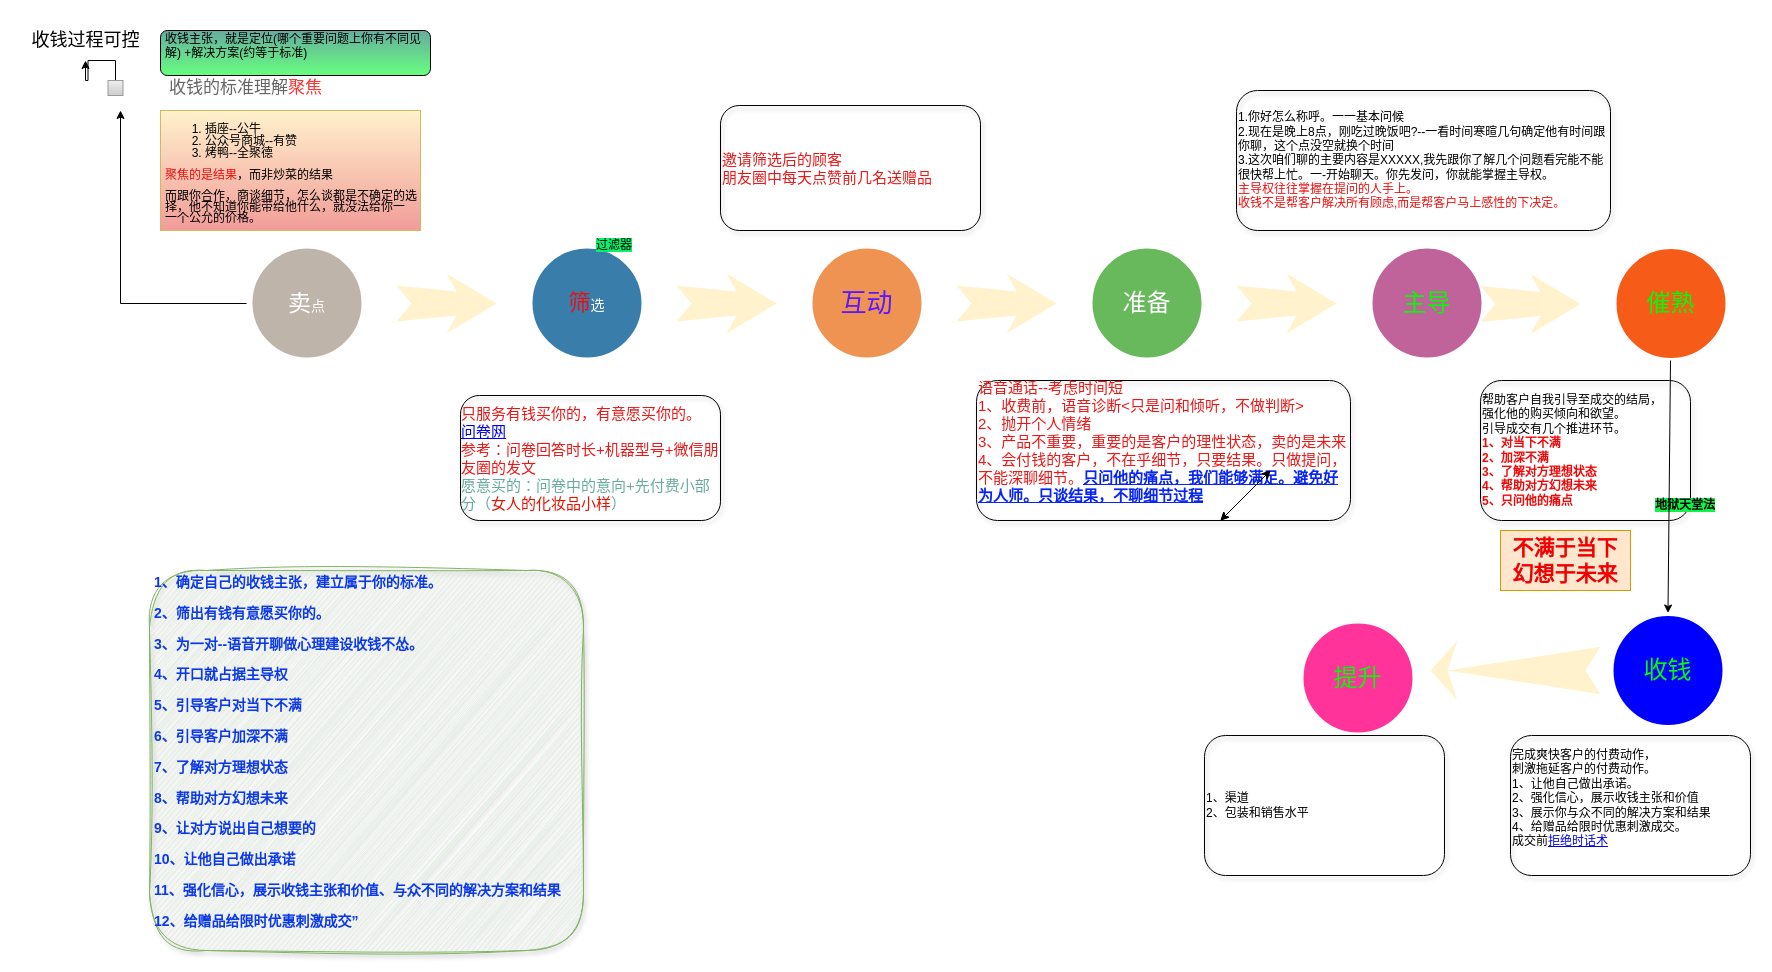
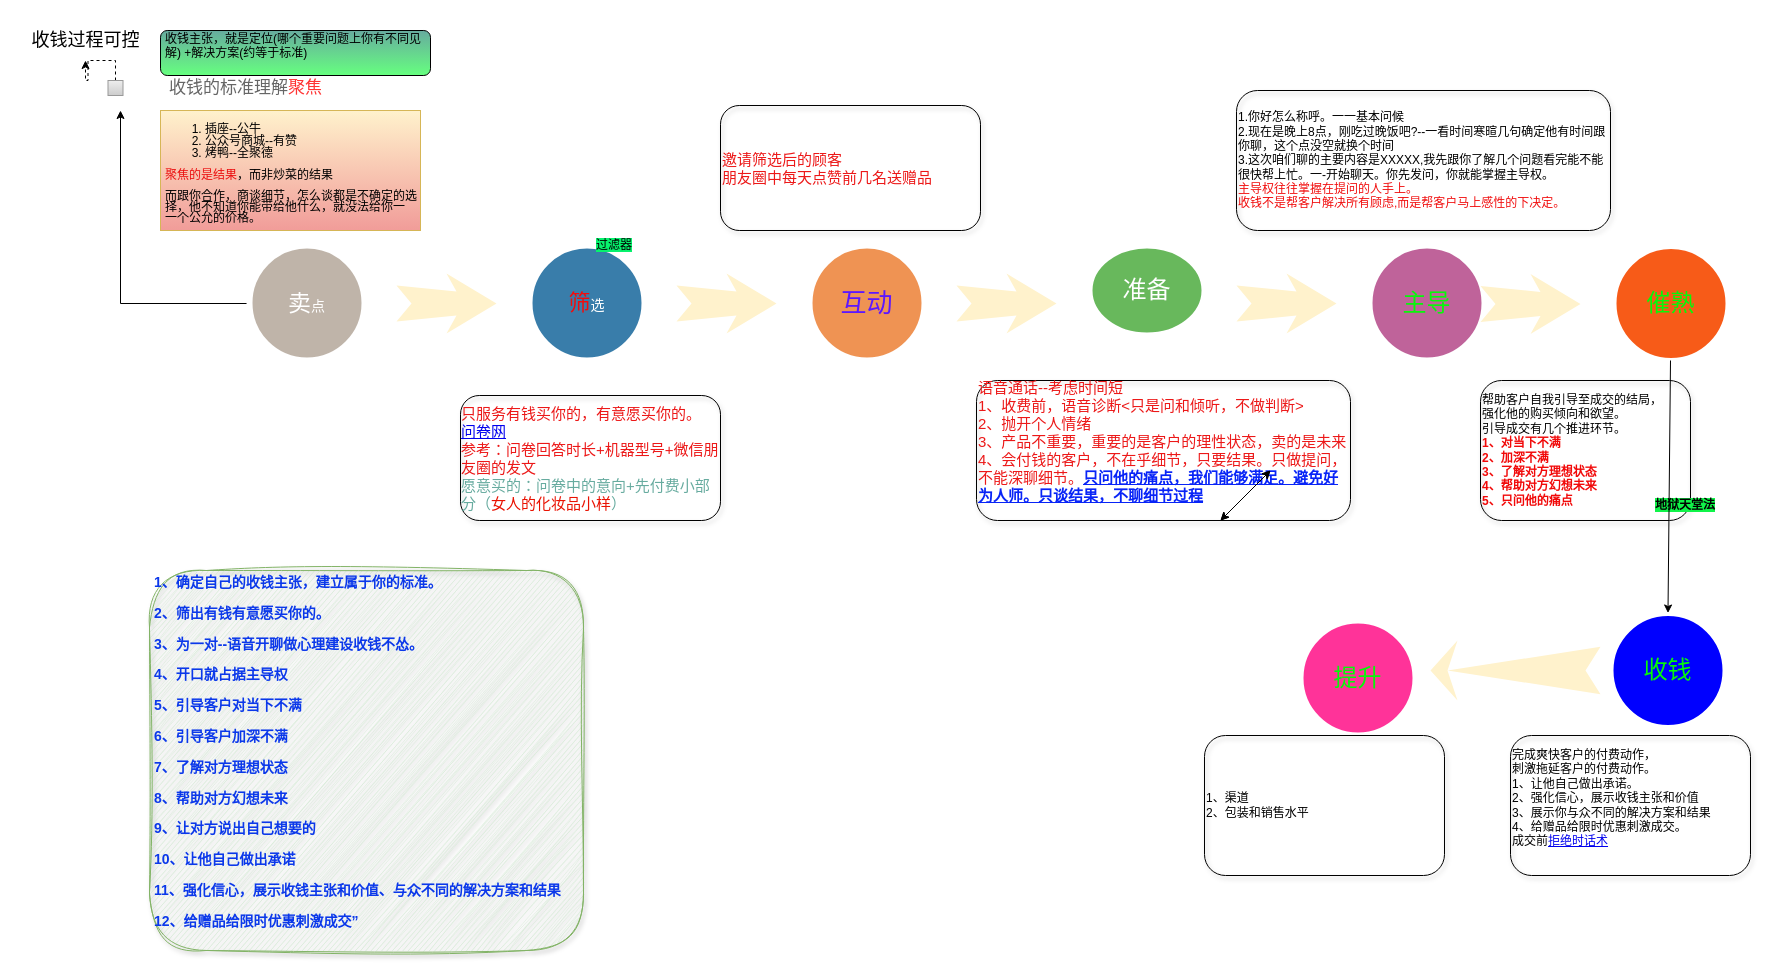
edge "收钱的标准理解聚焦" -> "收钱过程可控": style solid -> dashed
node "准备": size 115x115 -> 115x90
node "不满于当下 幻想于未来": removed
